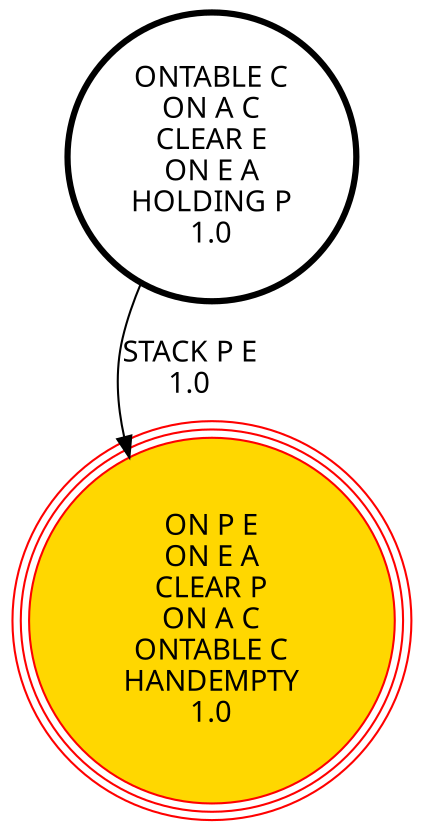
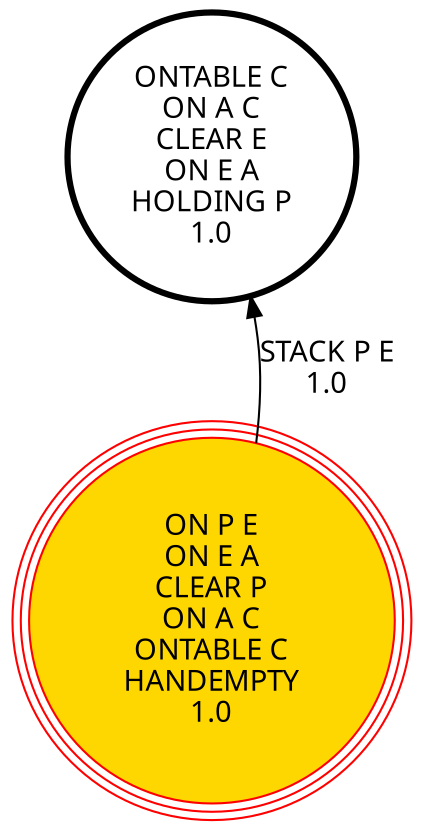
edge "ONTABLE C ON A C CLEAR E ON E A HOLDING P 1.0" -> "ON P E ON E A CLEAR P ON A C ONTABLE C HANDEMPTY 1.0": reversed
